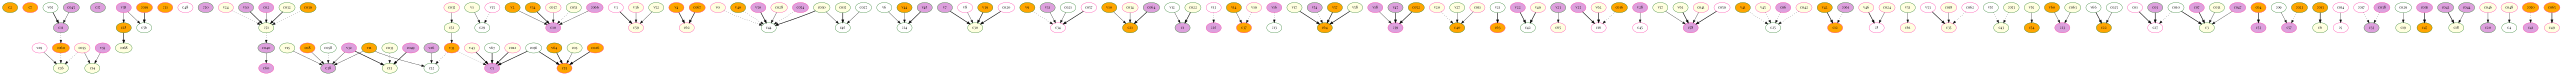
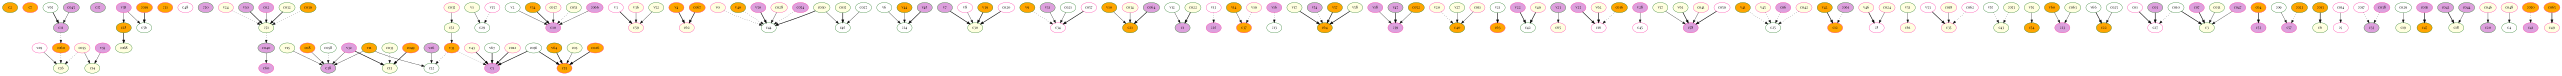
node "v2": fillcolor orange -> white
edge "co52" -> "c39": style bold -> solid
node "co49": fillcolor plum -> orange
